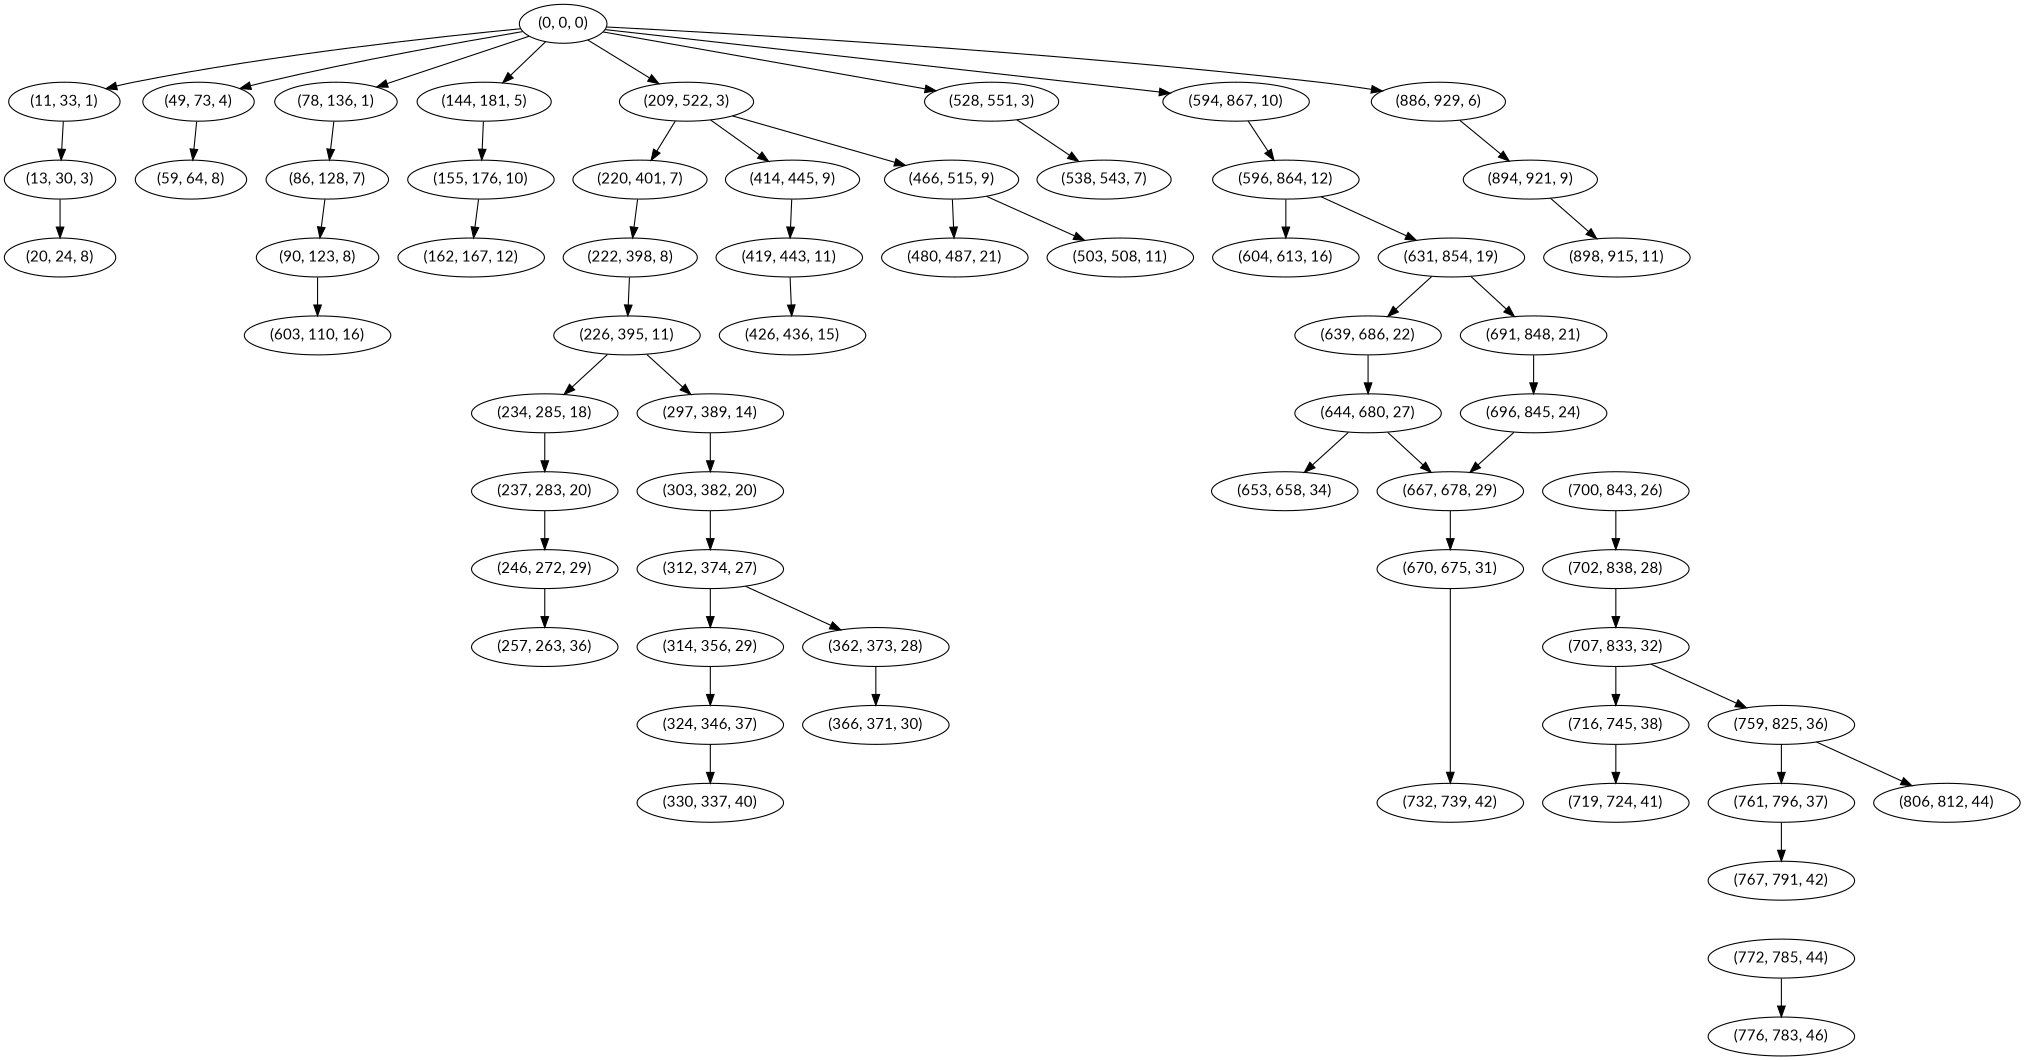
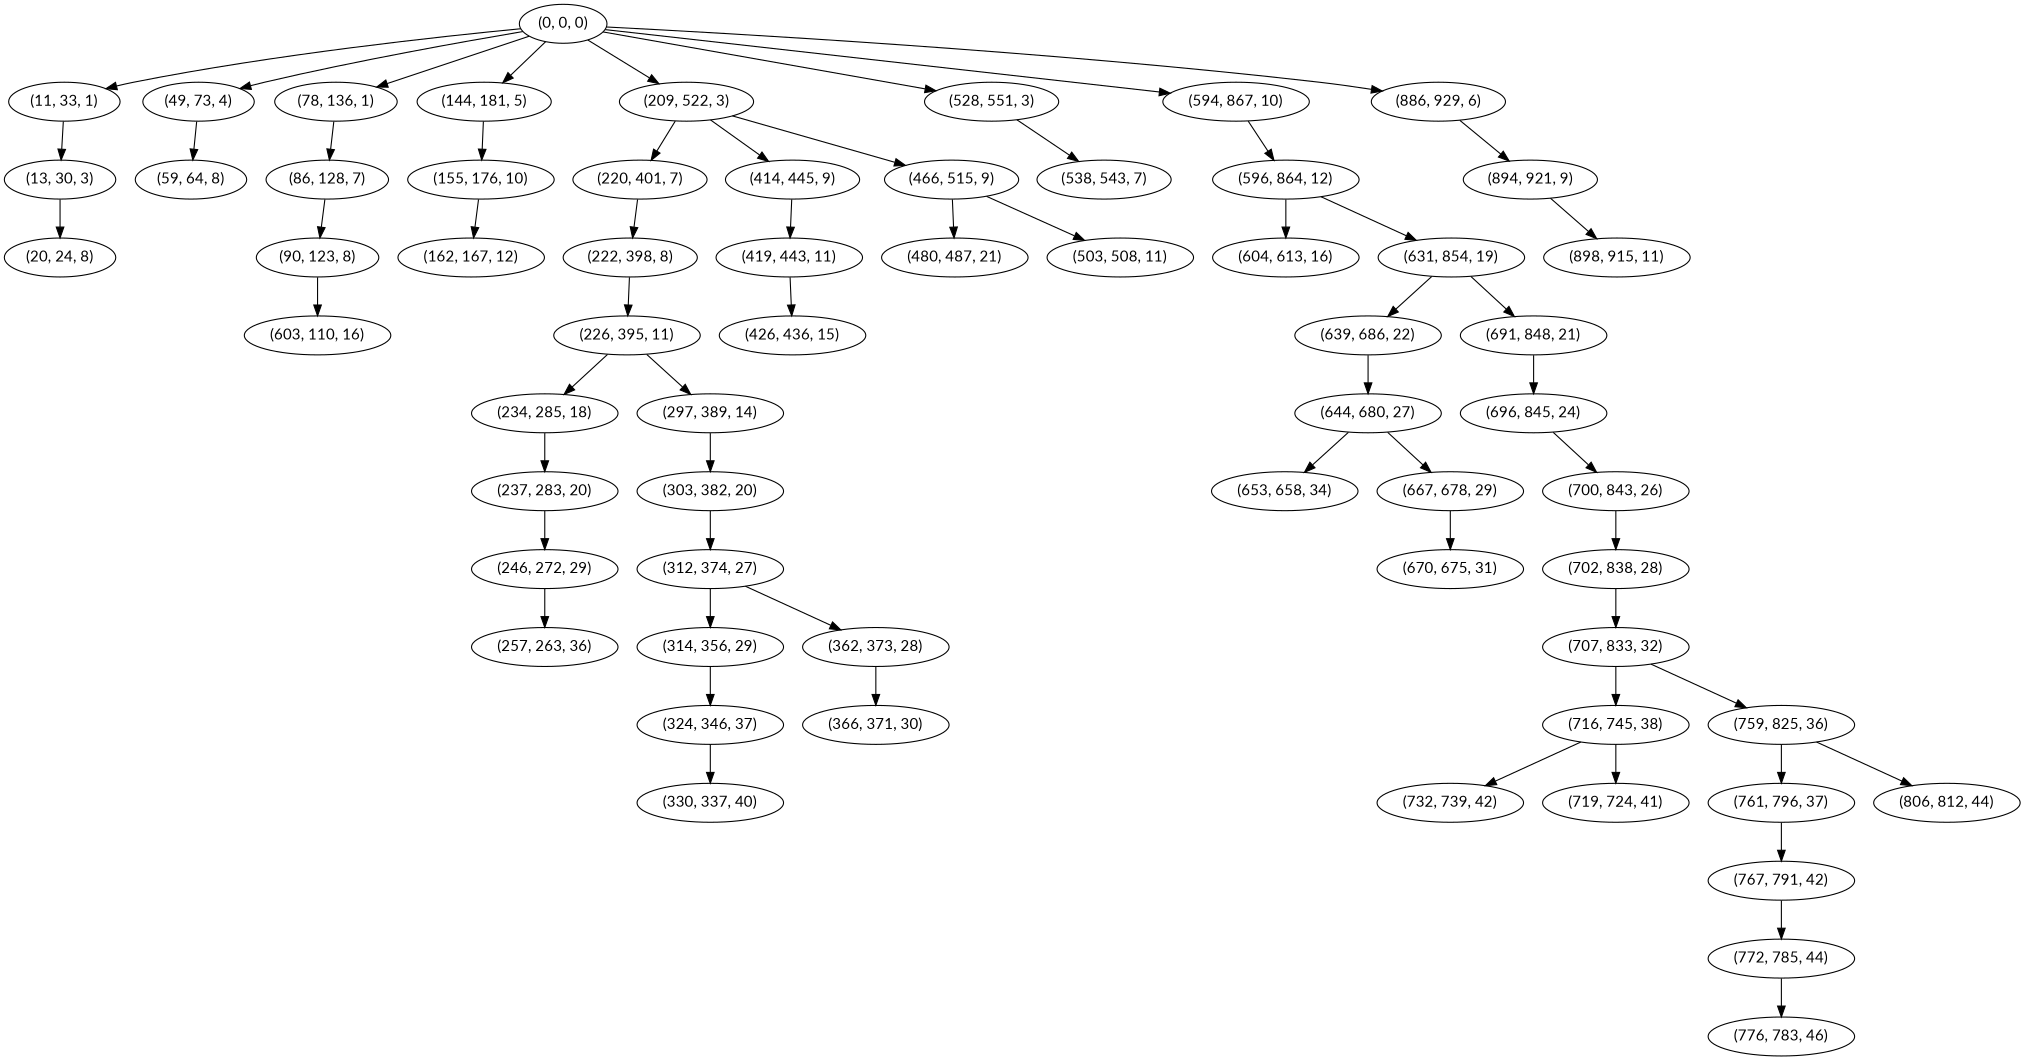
edge "(696, 845, 24)" -> "(667, 678, 29)": now "(696, 845, 24)" -> "(700, 843, 26)"
edge "(670, 675, 31)" -> "(732, 739, 42)": now "(716, 745, 38)" -> "(732, 739, 42)"
edge "(767, 791, 42)" -> "(772, 785, 44)": added
